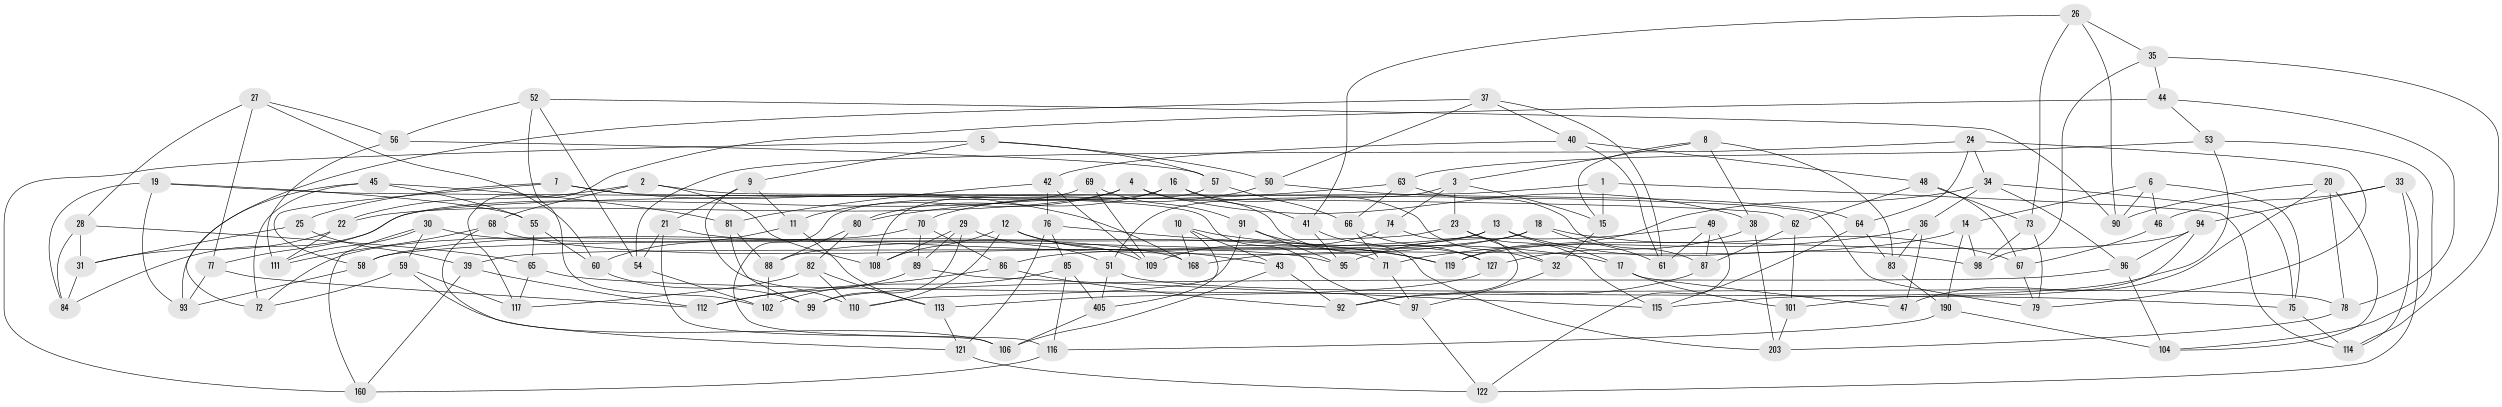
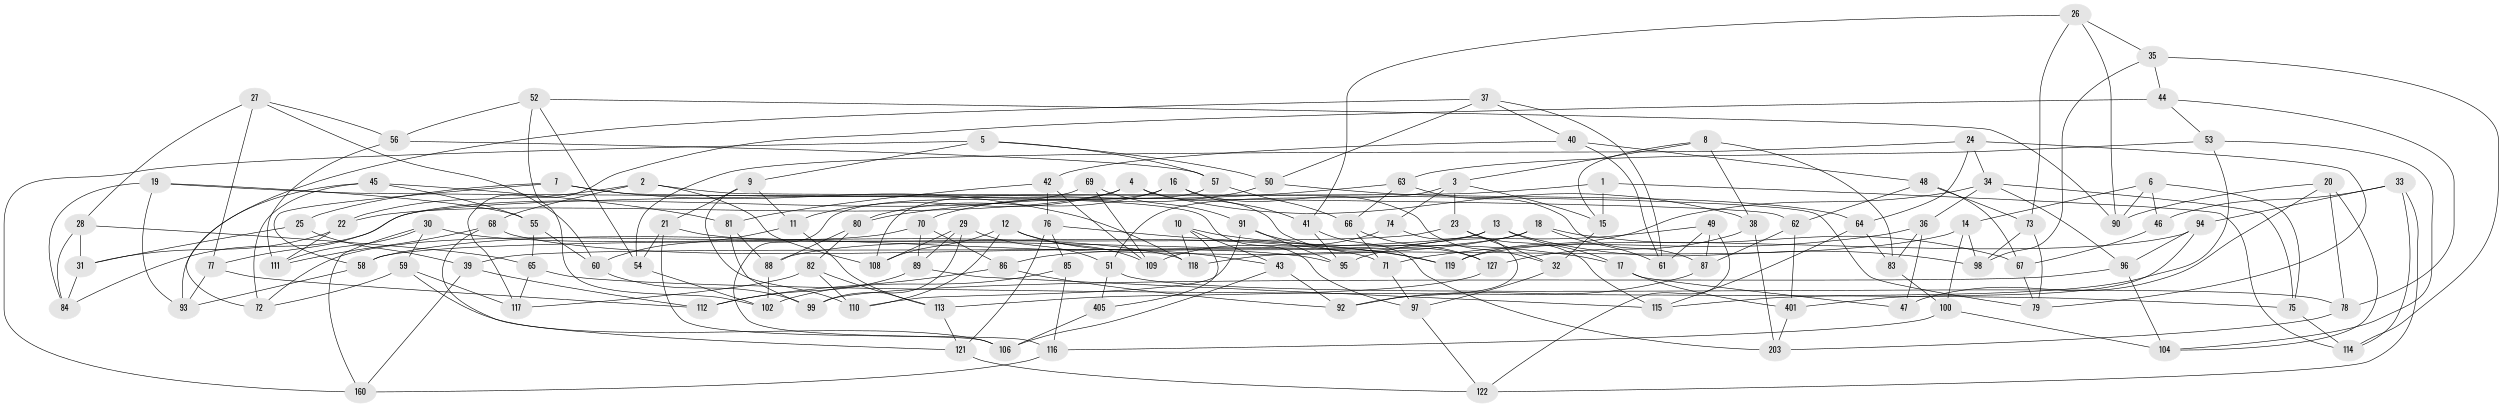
node "168": label "168" -> "118"
edge "85" -- "405": removed
node "101": label "101" -> "401"
node "190": label "190" -> "100"
